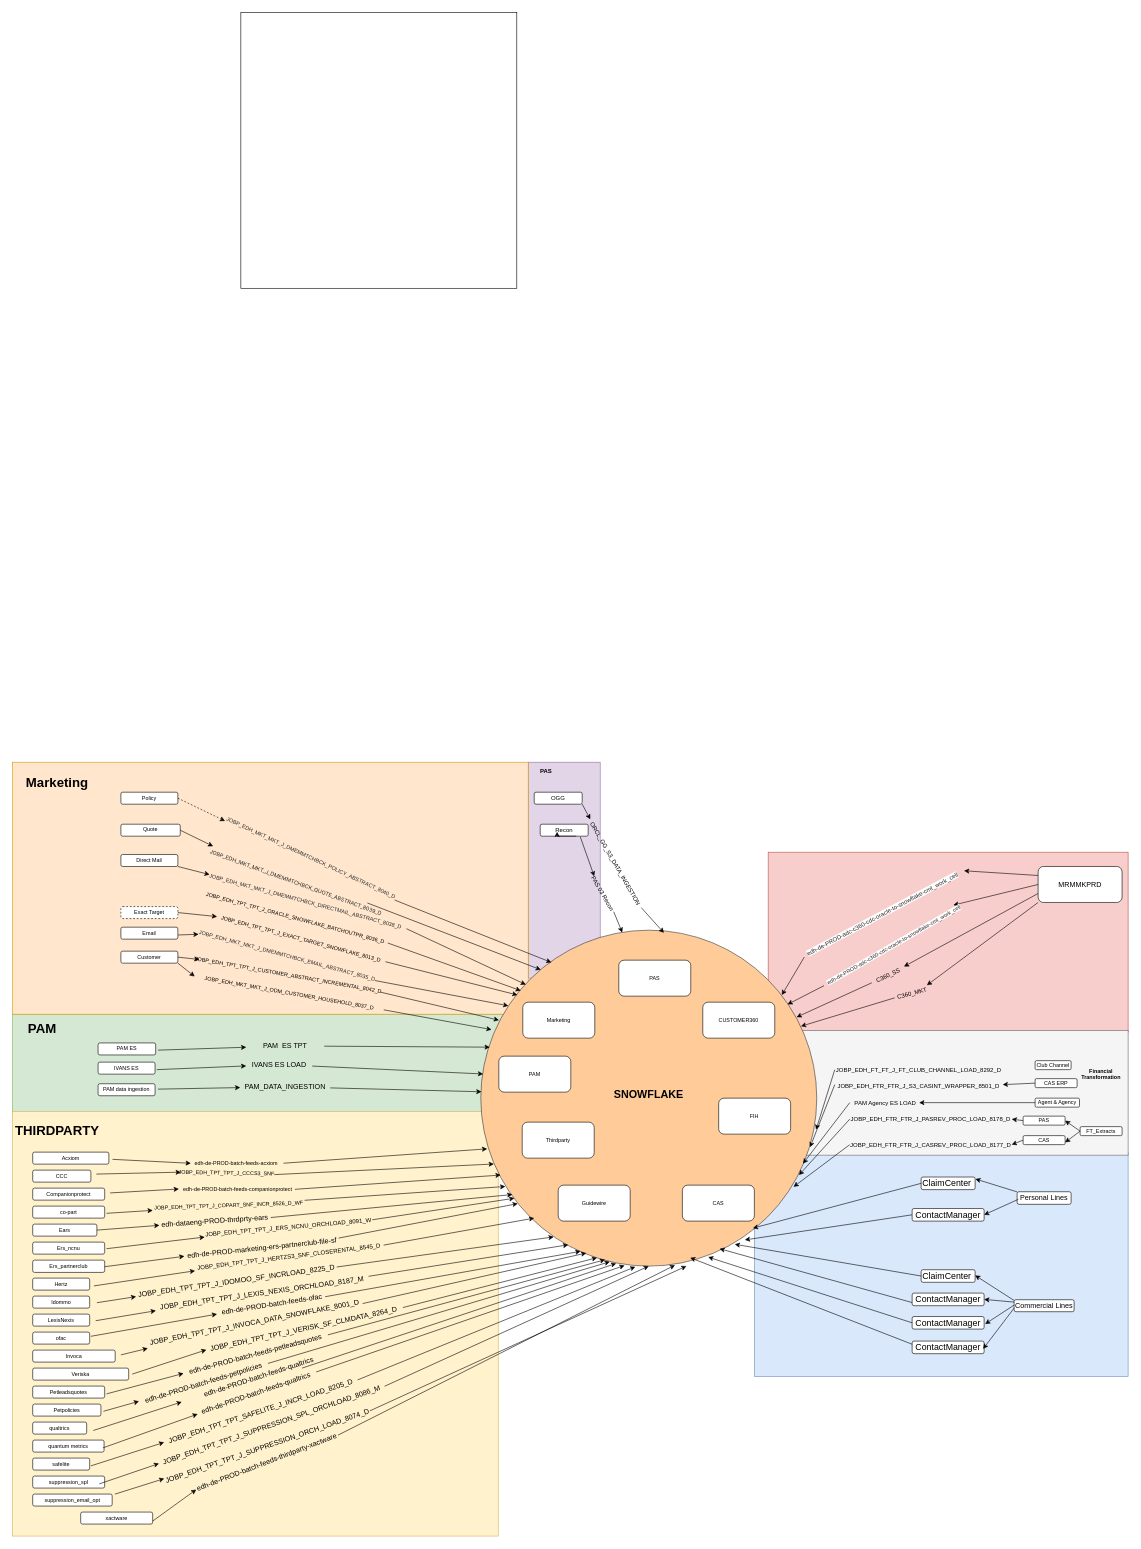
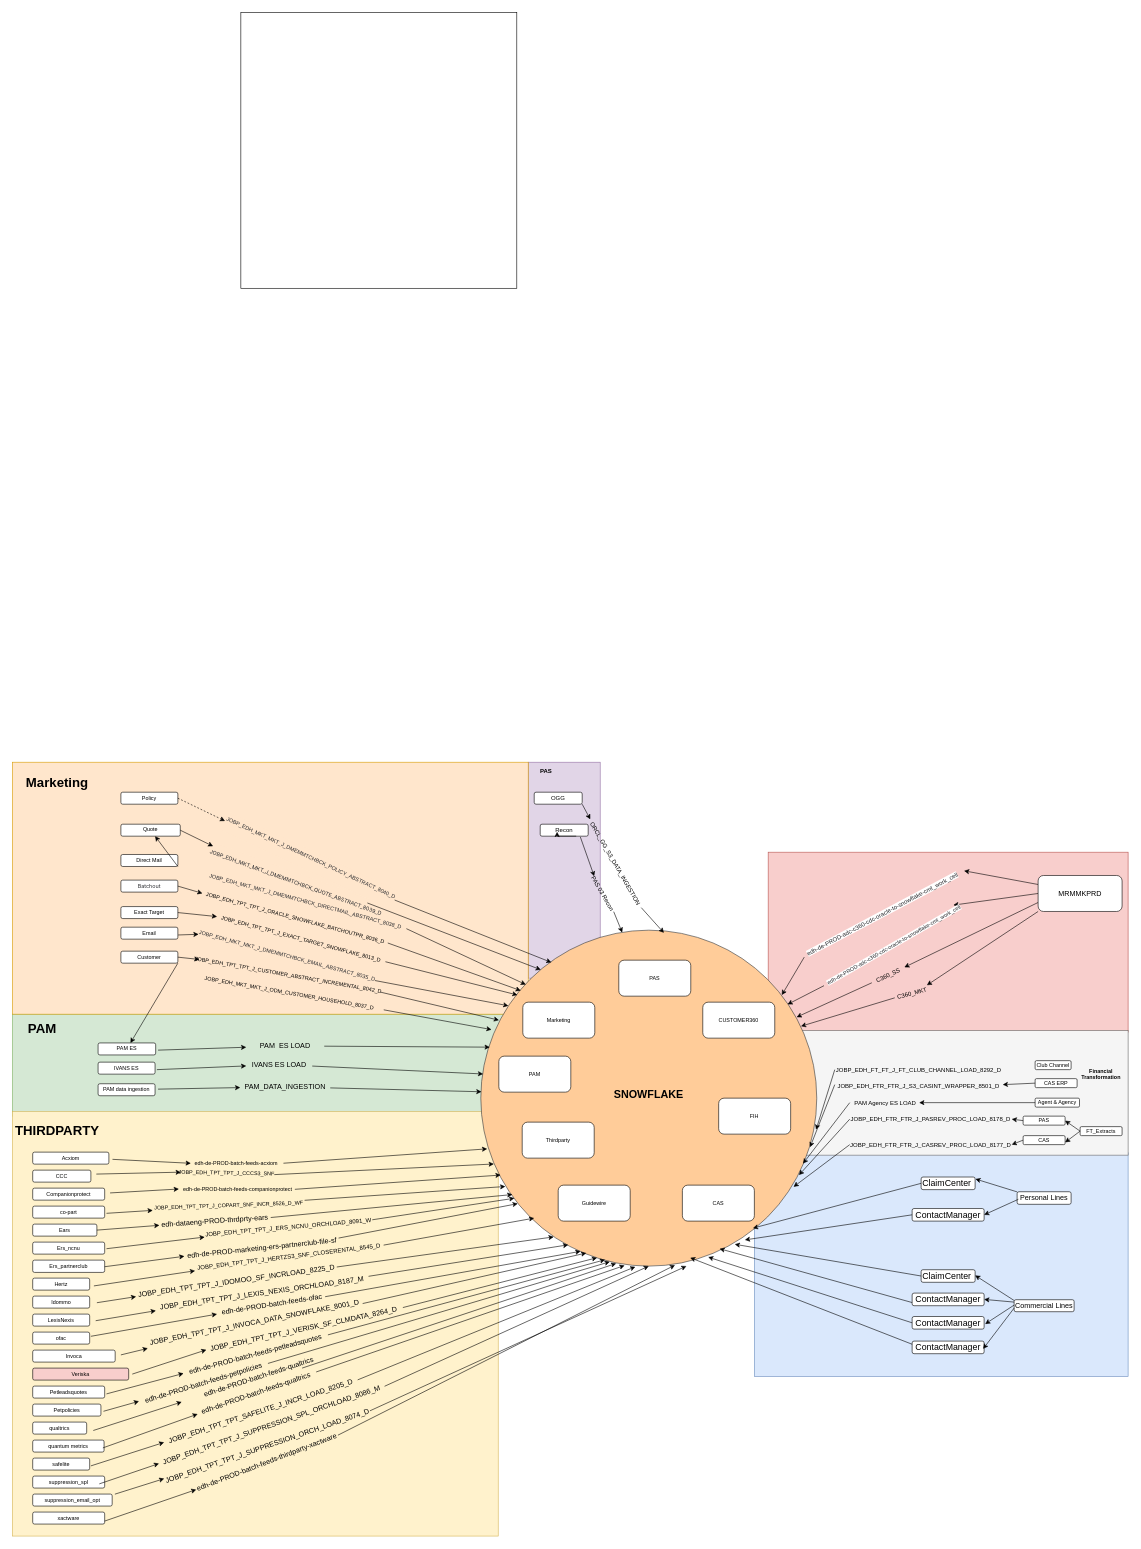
edge "Direct Mail" -> "JOBP_EDH_MKT_MKT_J_DMEMMTCHBCK_DIRECTMAIL_ABSTRACT_8038_D": now "Direct Mail" -> "Quote"
node "MRMMKPRD": moved (1080, 885) -> (1080, 894)
node "Batchout": added
edge "Batchout" -> "JOBP_EDH_TPT_TPT_J_ORACLE_SNOWFLAKE_BATCHOUTPR_8036_D": added
node "Exact Target": style dashed -> solid
edge "Customer" -> "JOBP_EDH_MKT_MKT_J_ODM_CUSTOMER_HOUSEHOLD_8037_D": now "Customer" -> "PAM ES"
node "PAM ES TPT": label "PAM ES TPT" -> "PAM ES LOAD"
node "Veriska": fillcolor #ffffff -> #f8cecc
node "xactware": moved (117, 1518) -> (69, 1518)
